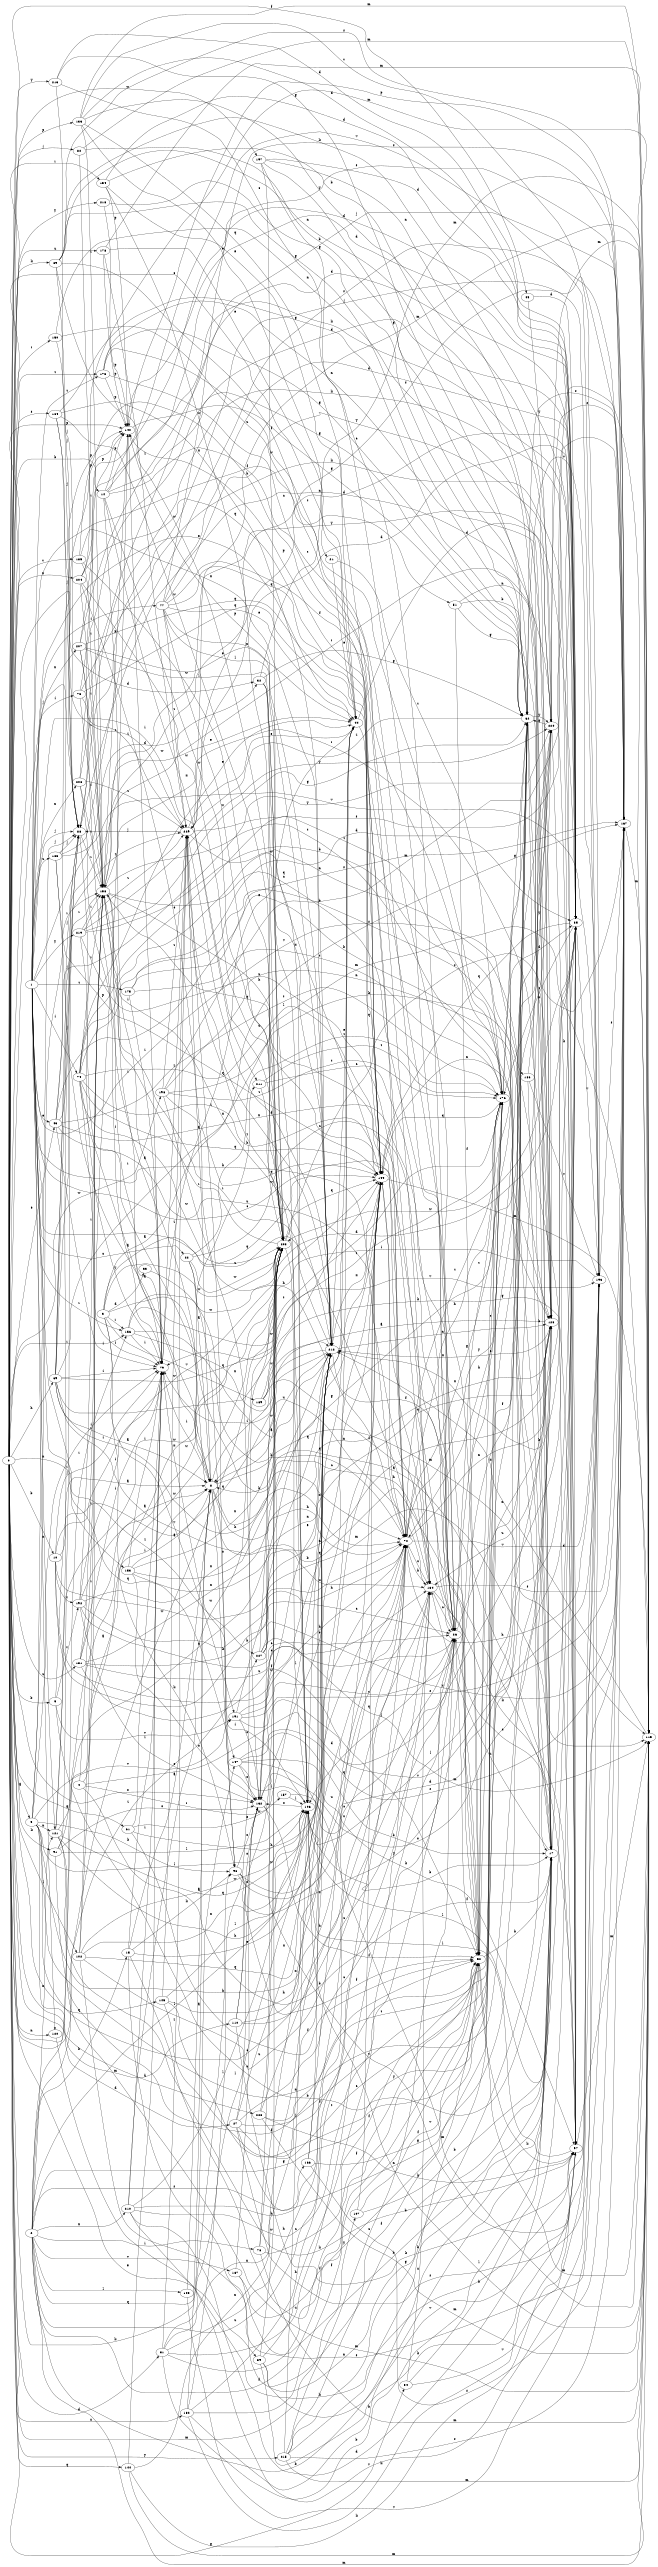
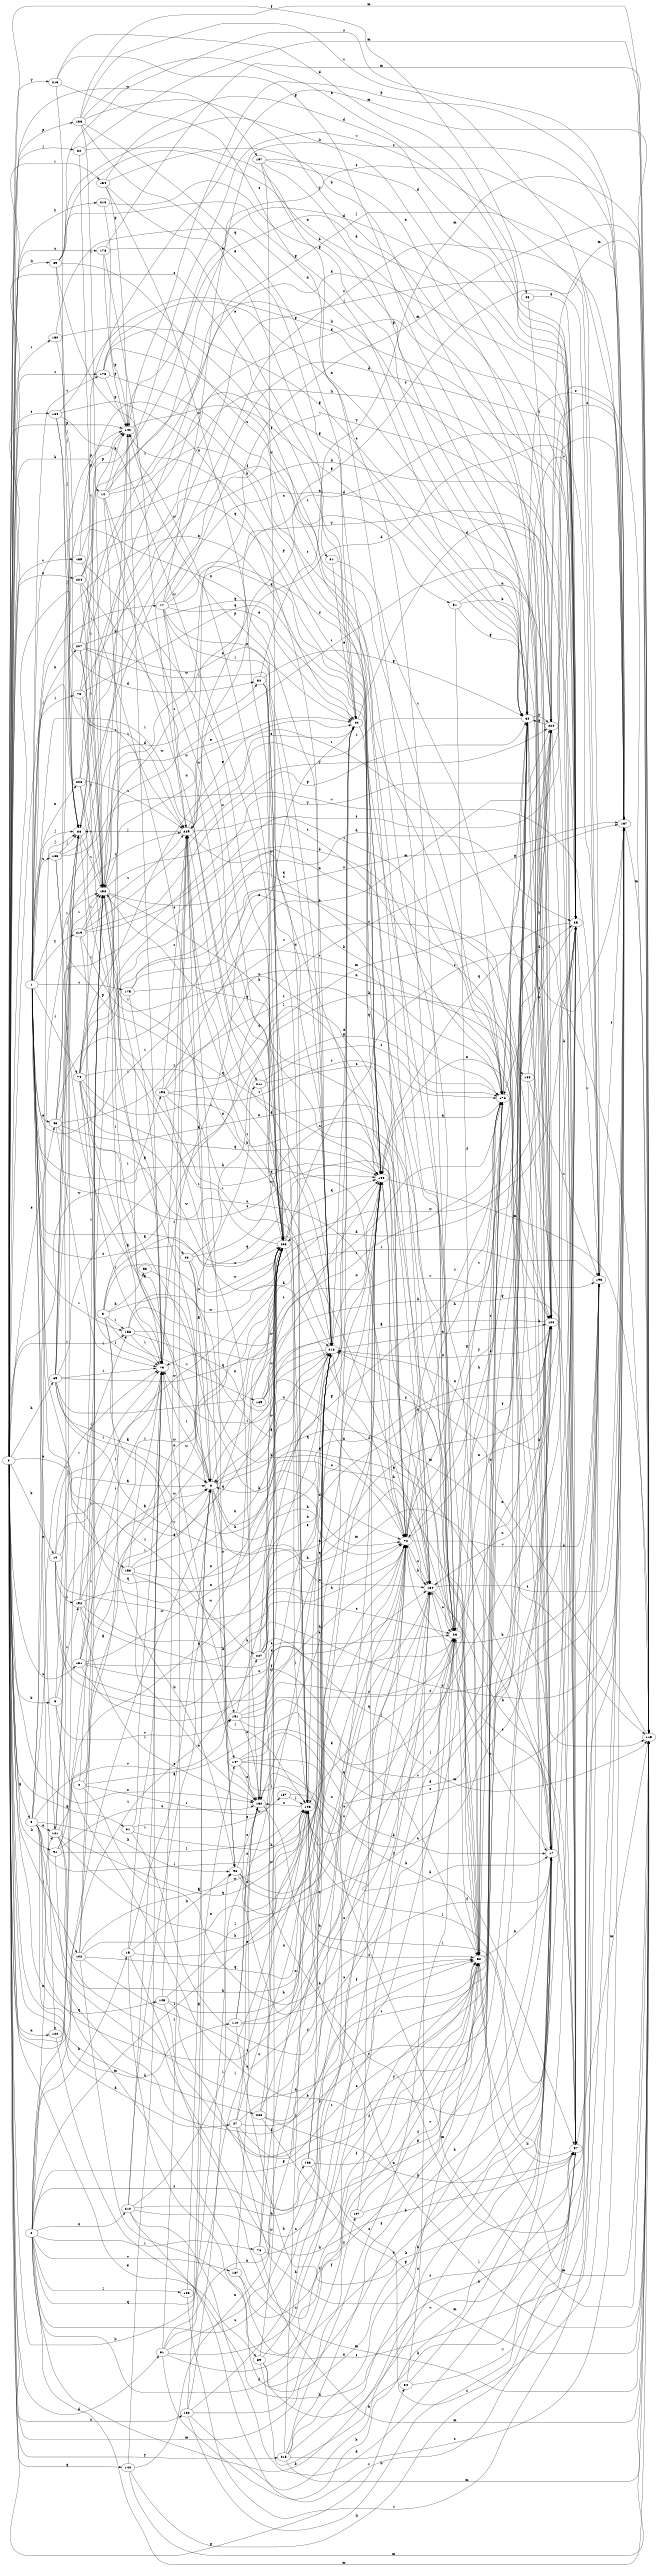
edge "22" -> "176": label "t" -> "g"
edge "88" -> "79": label "y" -> "i"
